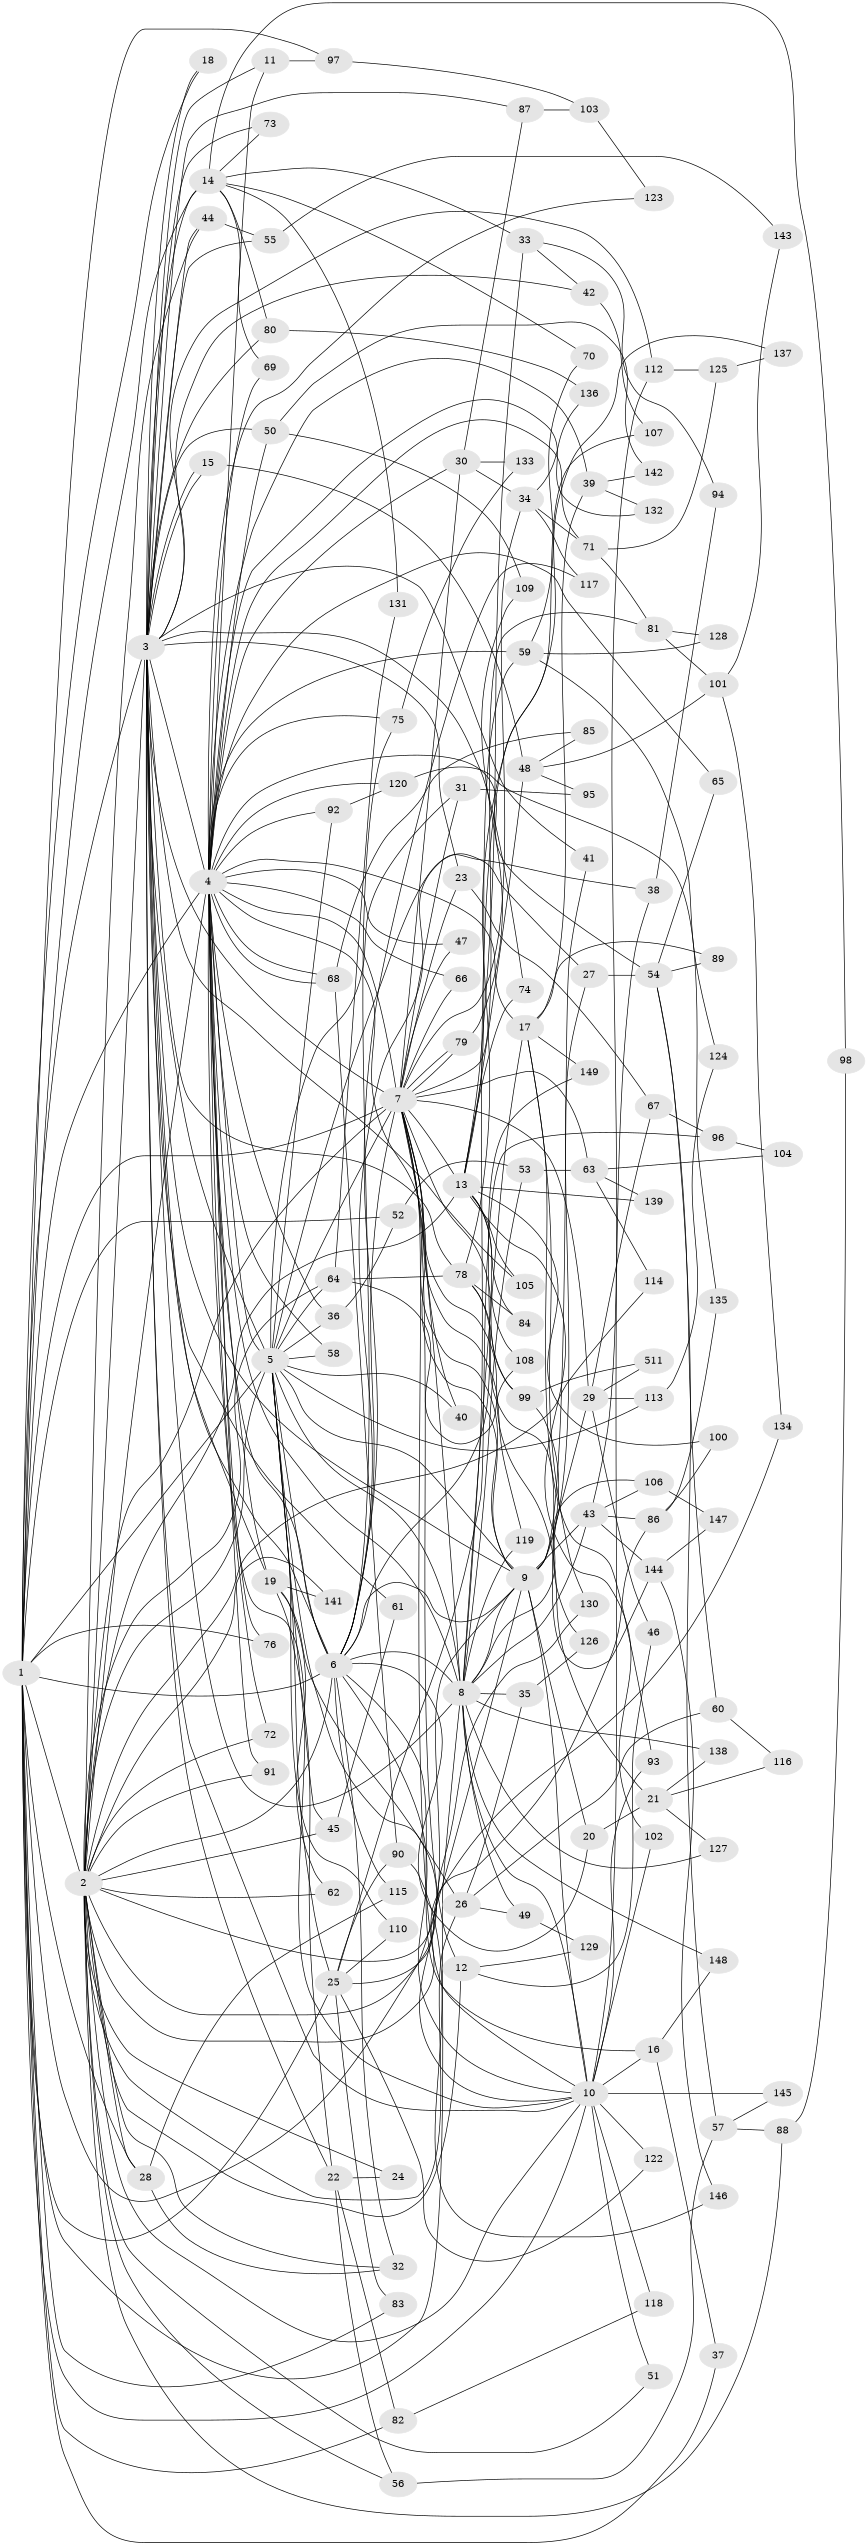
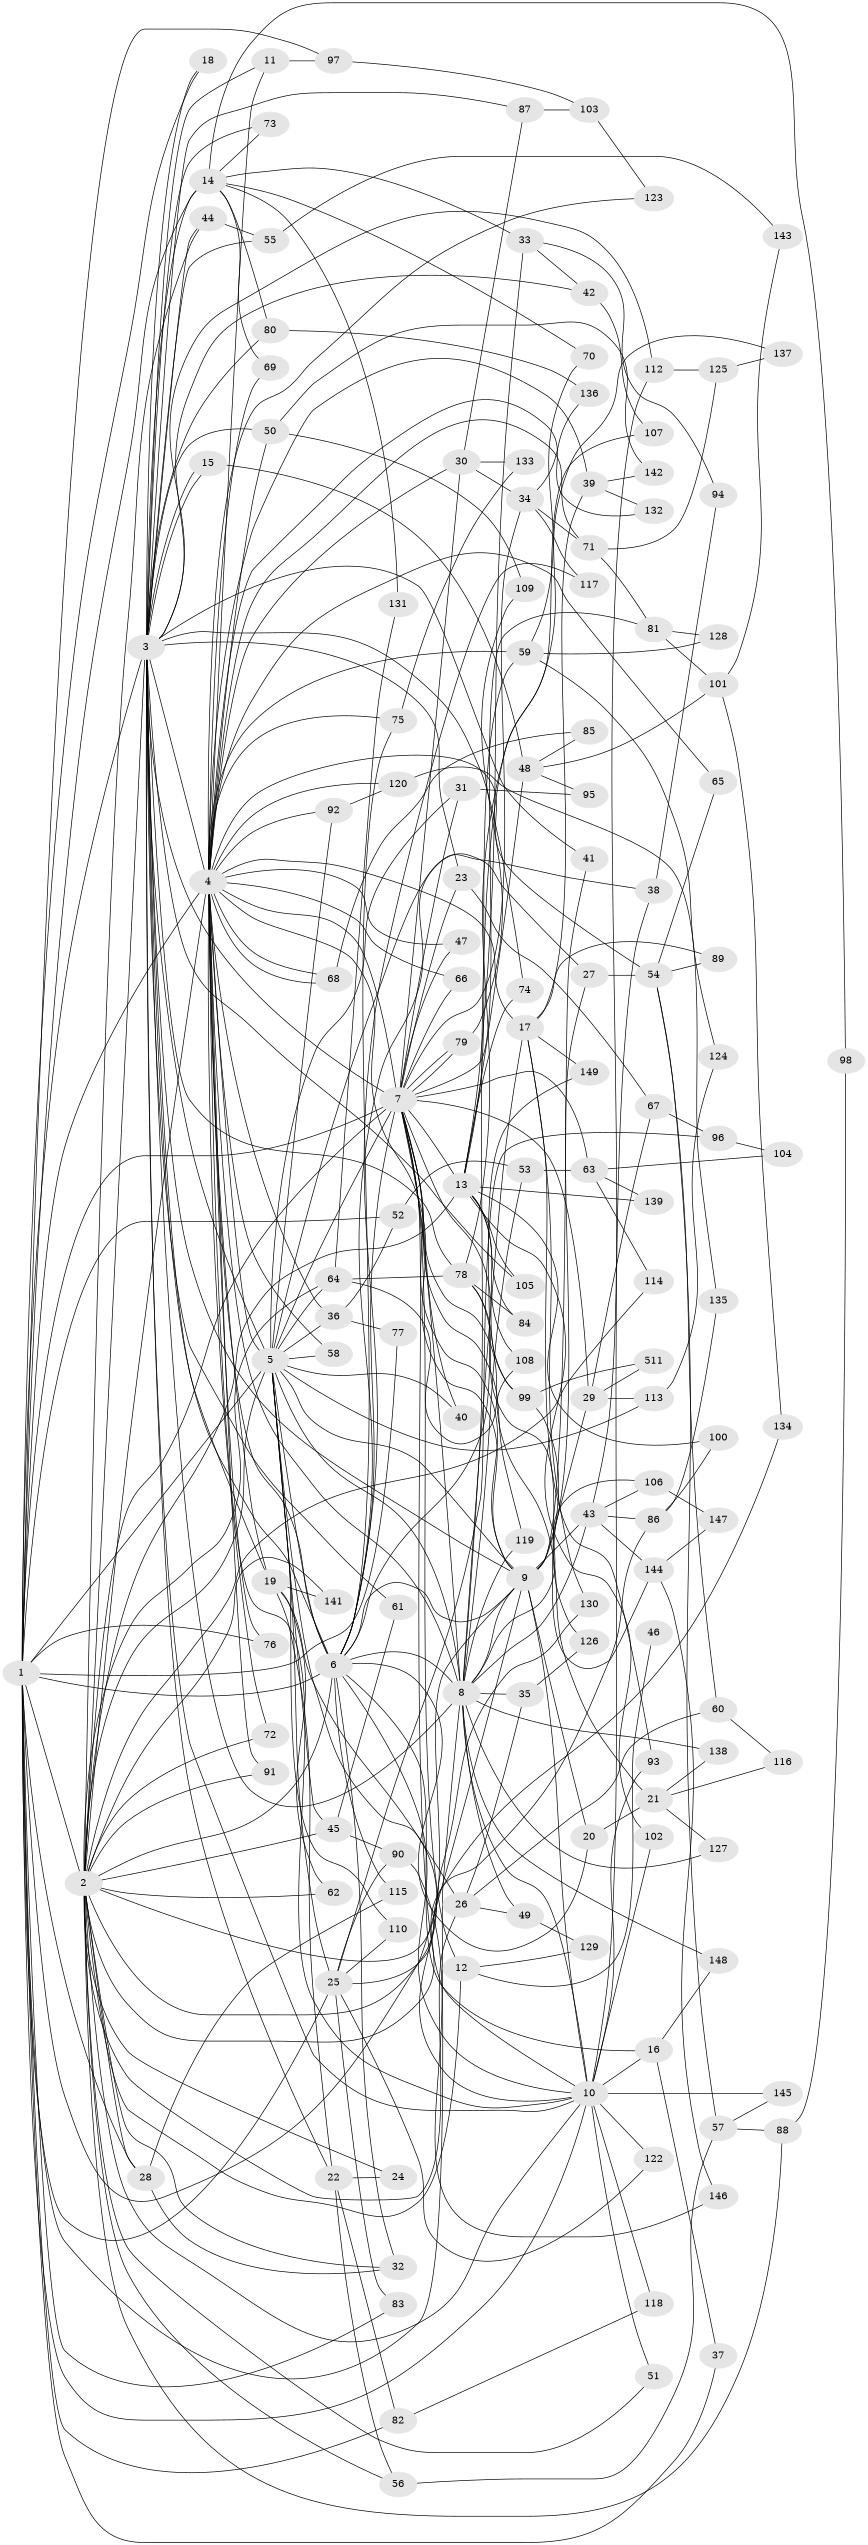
node "77": added
edge "68" -- "90": now "45" -- "90"
edge "29" -- "46": removed
